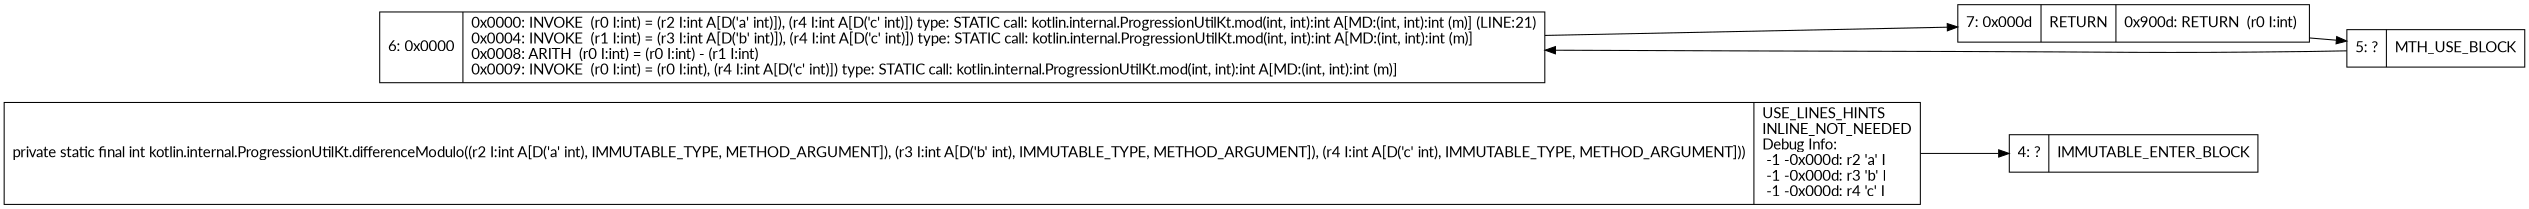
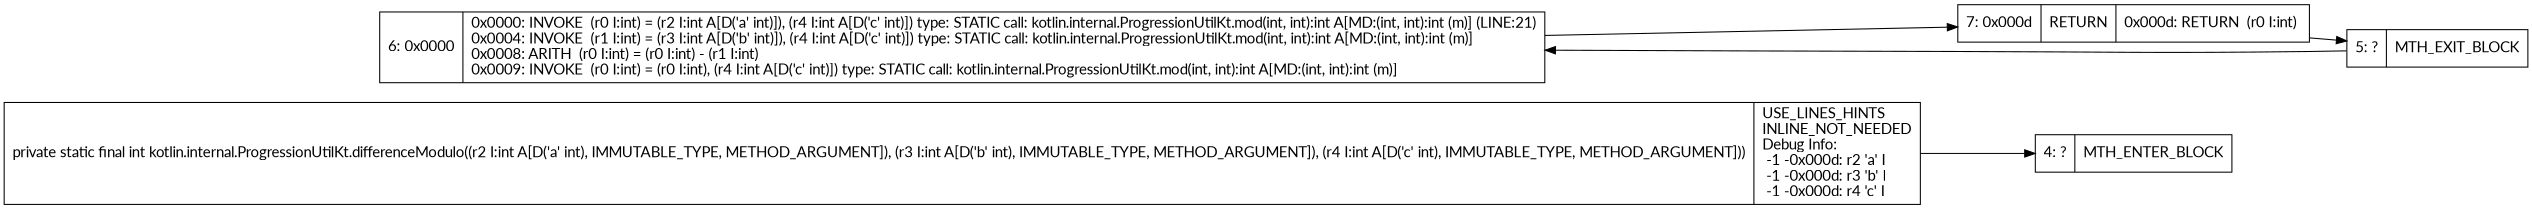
node "7: 0x000d": text "0x900d: RETURN  (r0 I:int)" -> "0x000d: RETURN  (r0 I:int)"
node "5: ?": text "MTH_USE_BLOCK" -> "MTH_EXIT_BLOCK"
node "4: ?": text "IMMUTABLE_ENTER_BLOCK" -> "MTH_ENTER_BLOCK"
